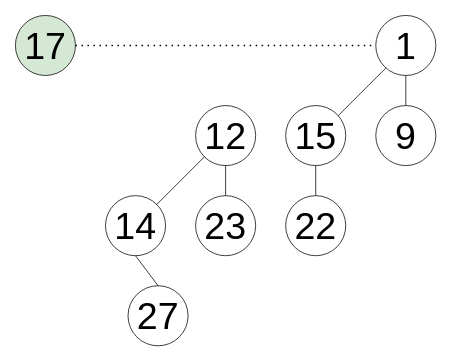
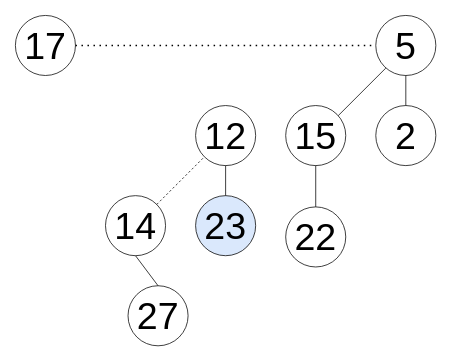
node "17": fillcolor #d5e8d4 -> #ffffff
node "1": label "1" -> "5"
node "9": label "9" -> "2"
edge "12" -- "14": style solid -> dashed
node "23": fillcolor #ffffff -> #dae8fc
node "22": moved (315, 225) -> (315, 237)
